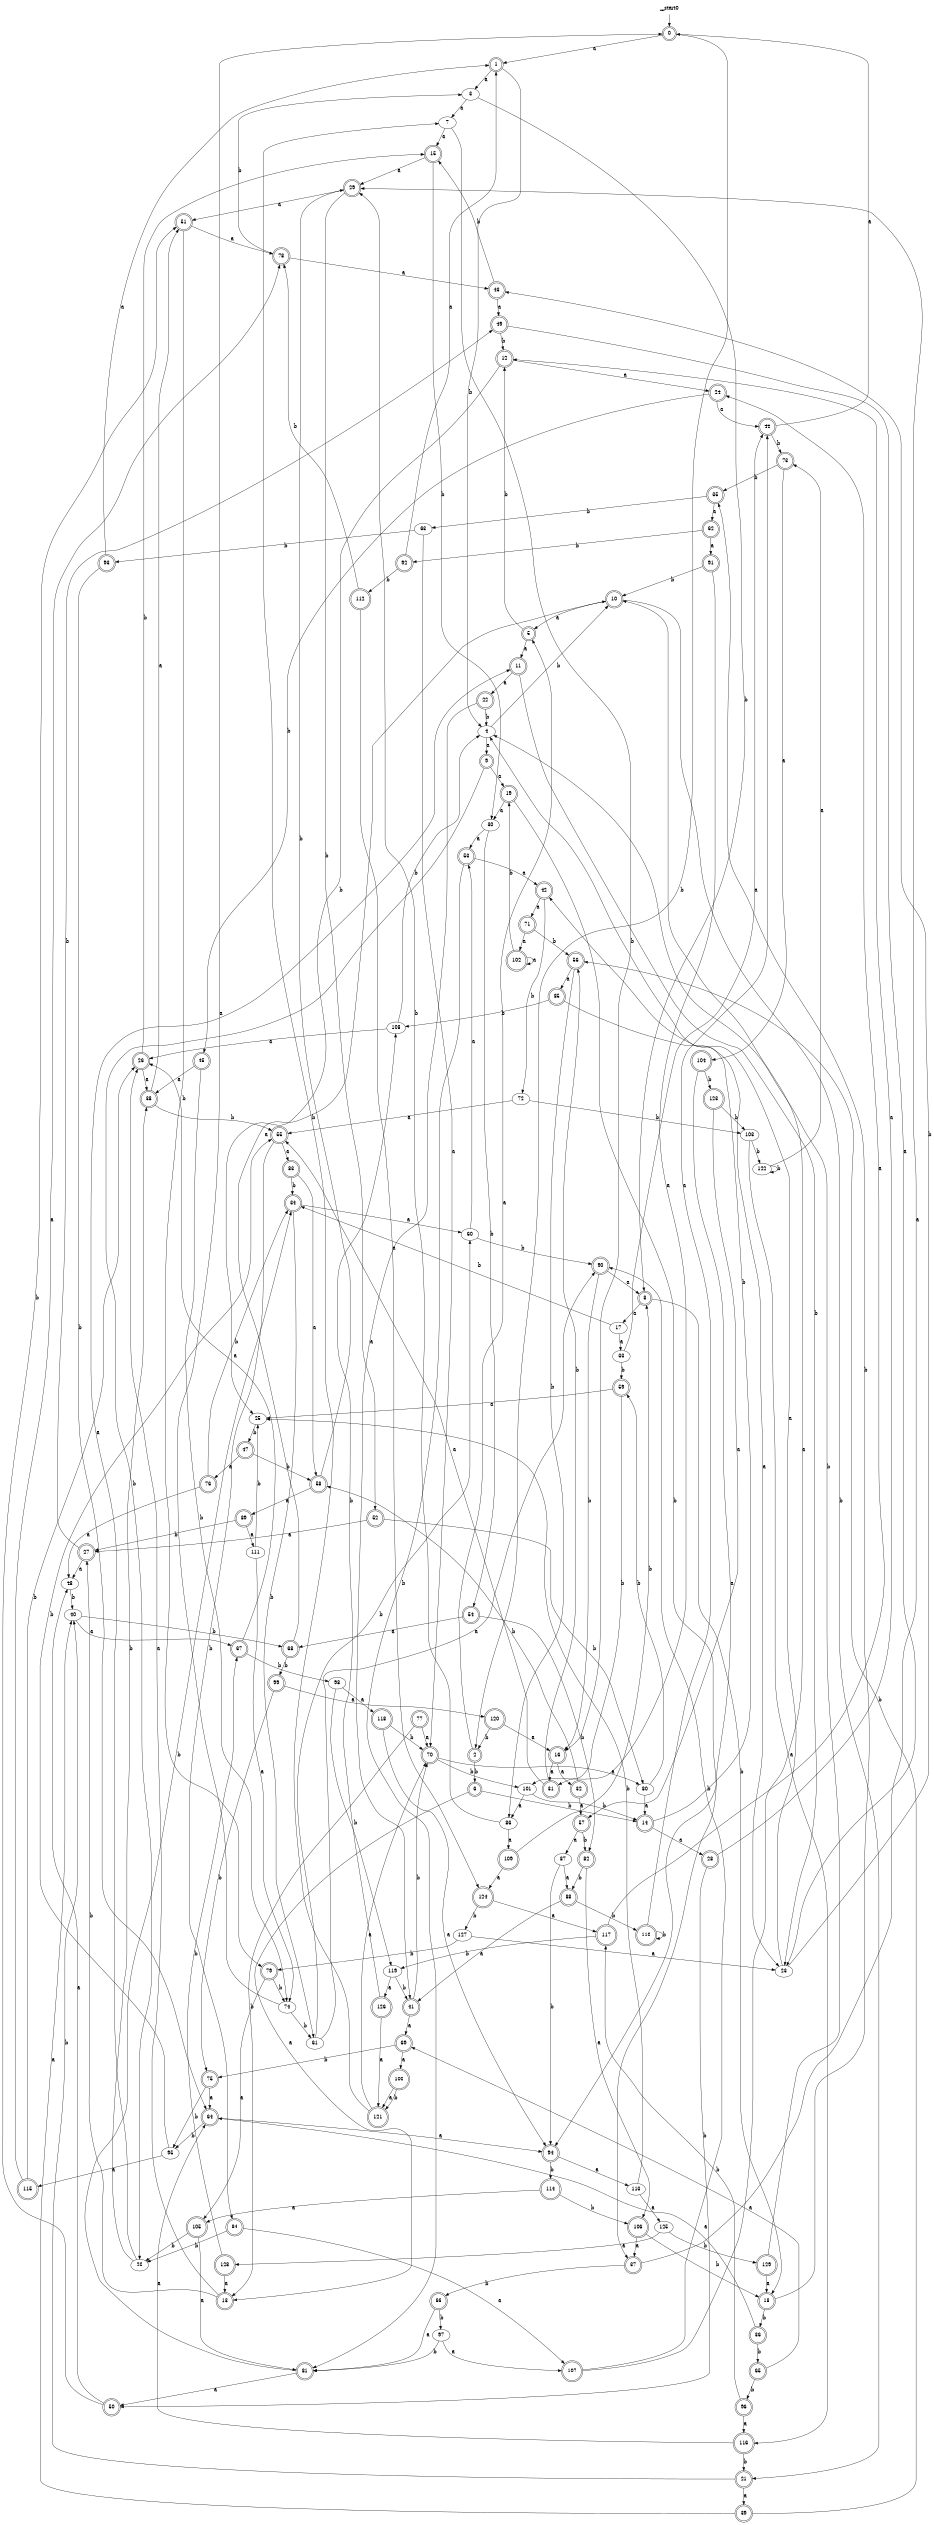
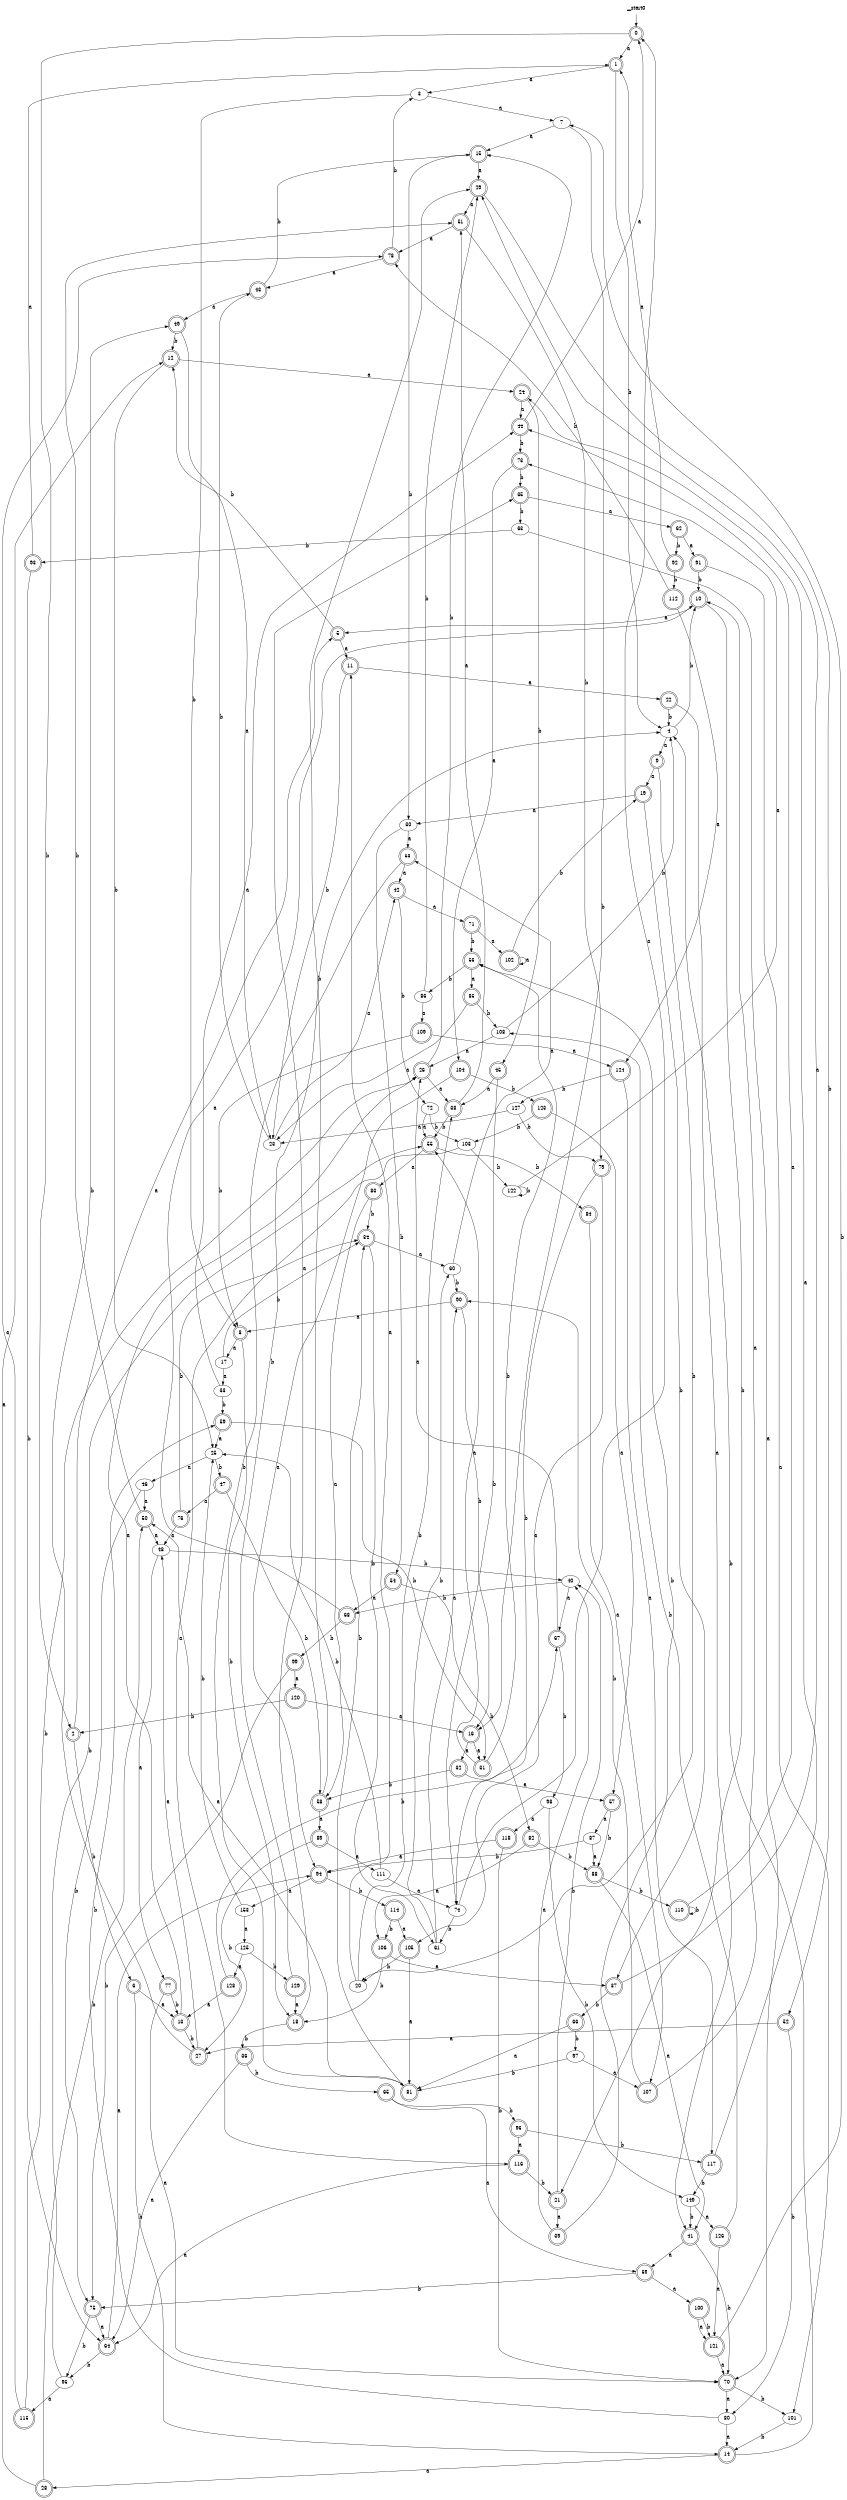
edge "18" -> "35": label "b" -> "a"
node "46": added
edge "48" -> "77": added, label "a"
edge "101" -> "86": removed, label "a"
edge "57" -> "82": now "57" -> "88"
node "119": label "119" -> "149"
node "113": label "113" -> "153"
edge "84" -> "20": removed, label "b"
